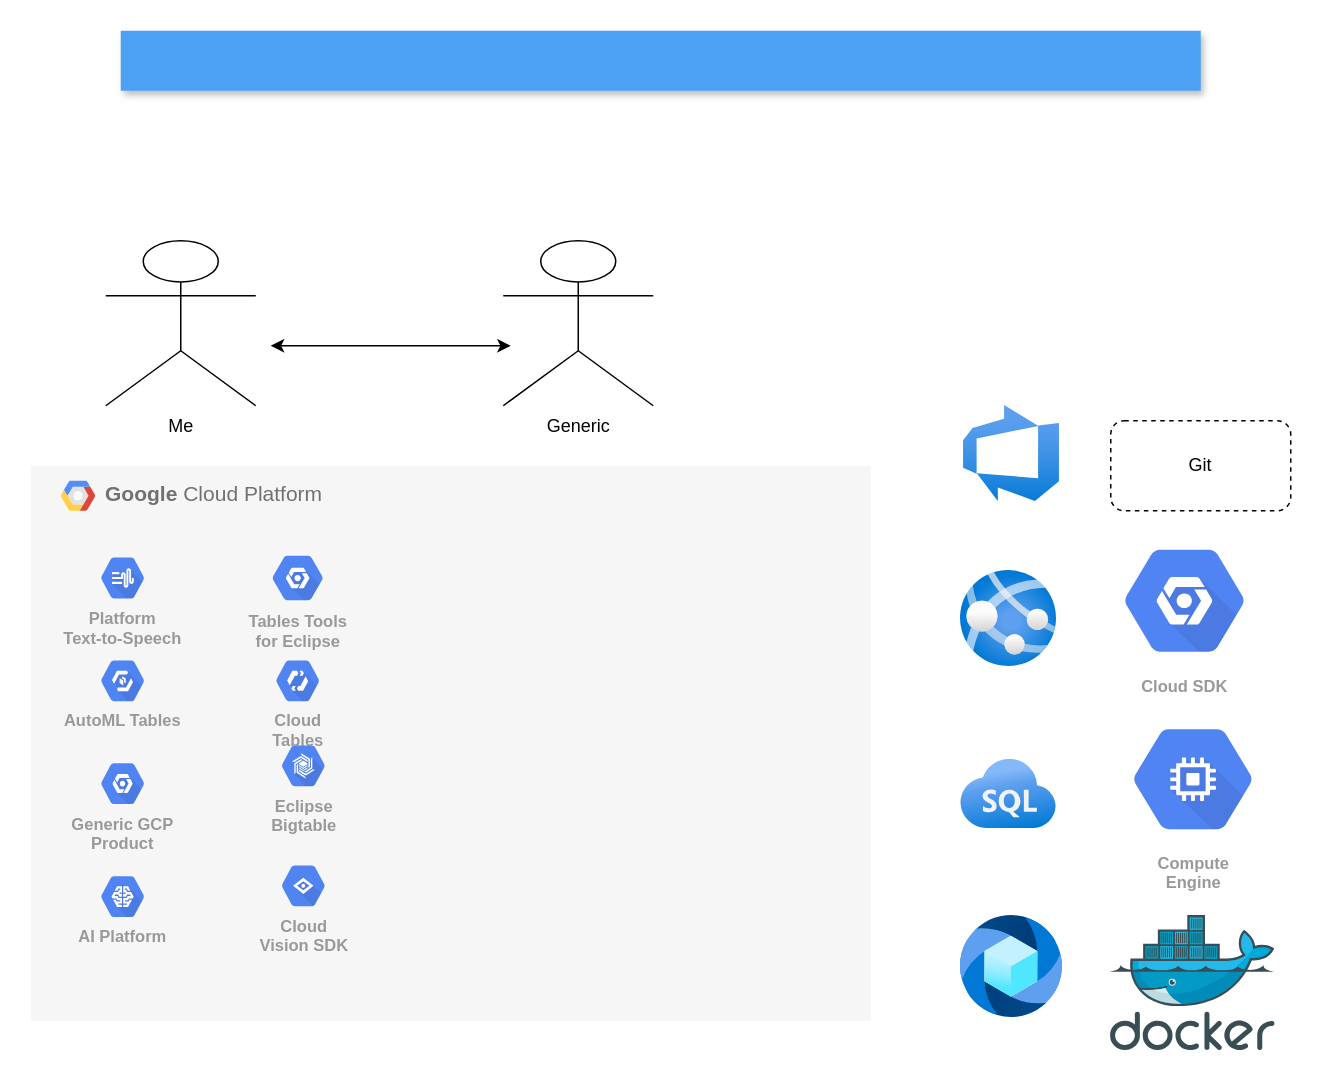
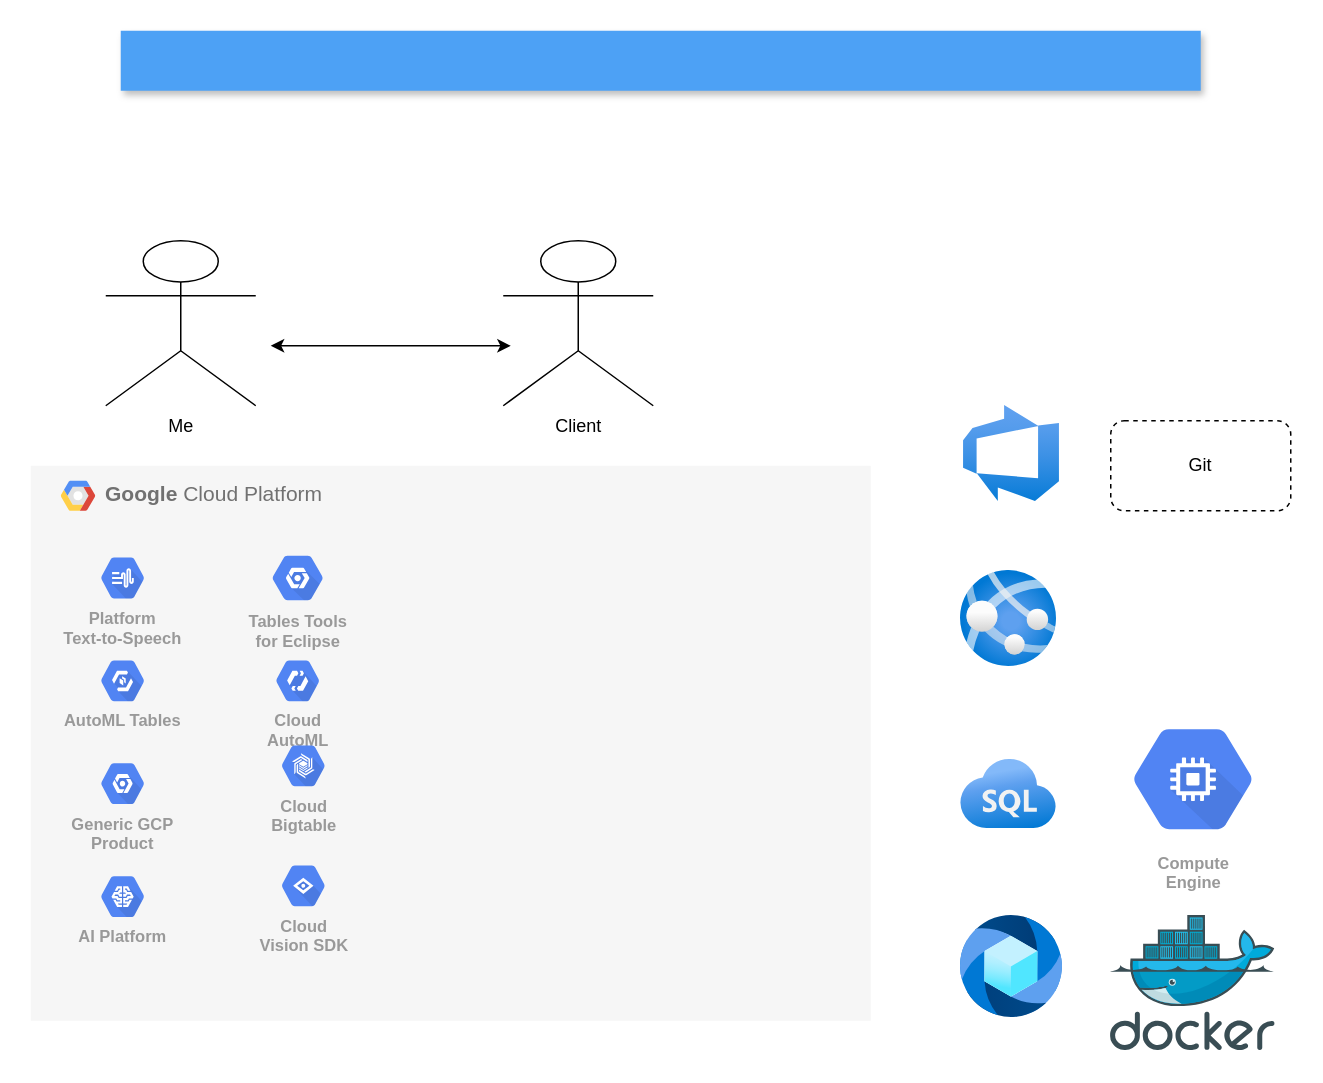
node "Generic": label "Generic" -> "Client"
node "Cloud SDK": removed
node "Cloud Tables": label "Cloud Tables" -> "Cloud AutoML"
node "Eclipse Bigtable": label "Eclipse Bigtable" -> "Cloud Bigtable"
